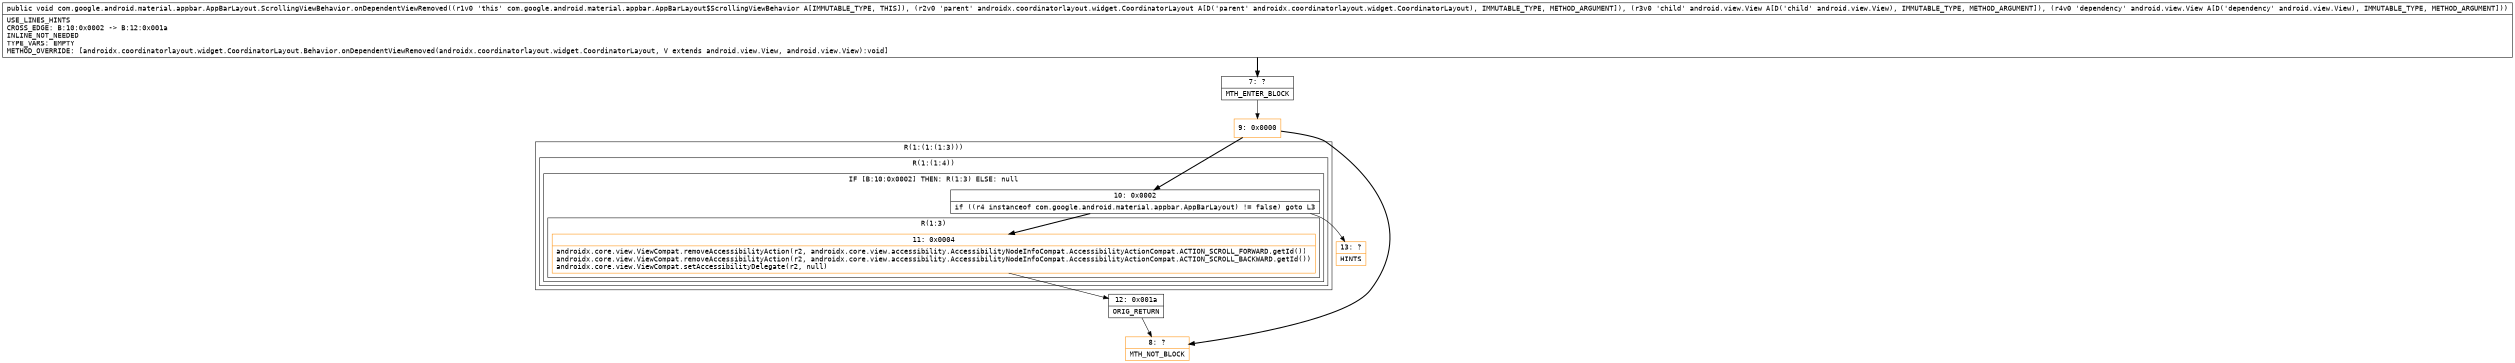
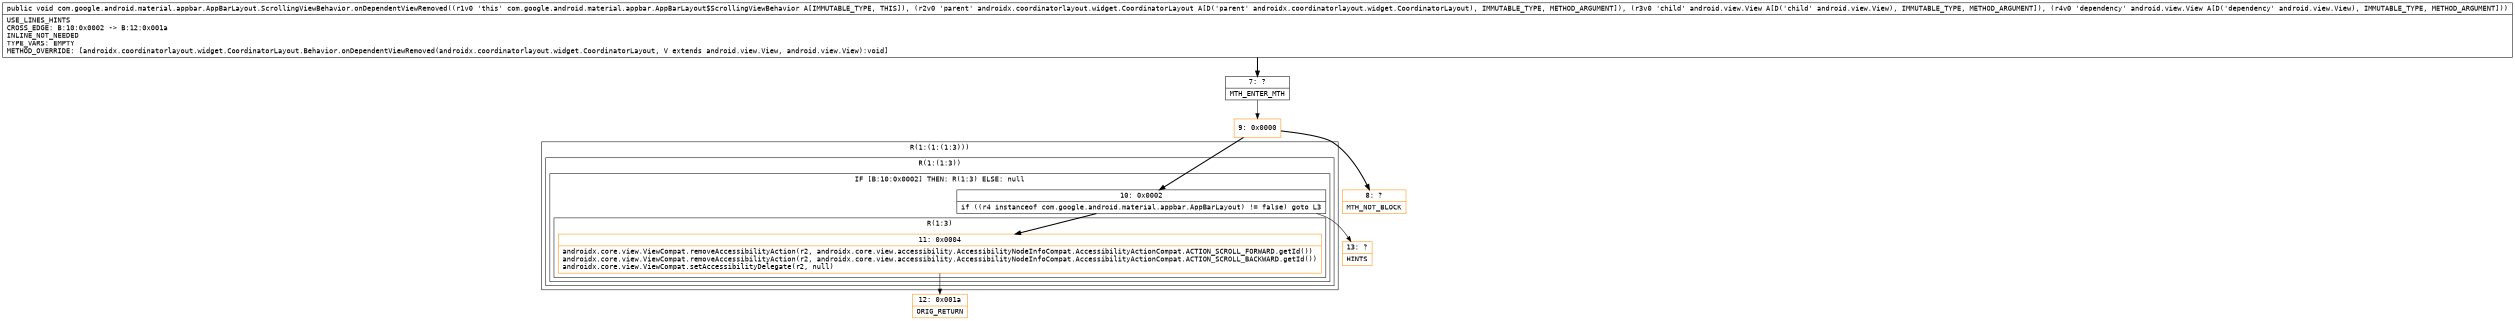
node "7: ?": text "MTH_ENTER_BLOCK" -> "MTH_ENTER_MTH"
cluster "R(1:(1:4))": label "R(1:(1:4))" -> "R(1:(1:3))"
node "12: 0x001a": color black -> darkorange
edge "12: 0x001a" -> "8: ?": removed
